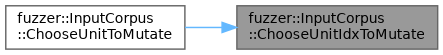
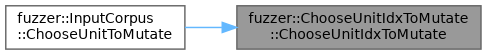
node "fuzzer::InputCorpus ::ChooseUnitIdxToMutate": label "fuzzer::InputCorpus ::ChooseUnitIdxToMutate" -> "fuzzer::ChooseUnitIdxToMutate ::ChooseUnitIdxToMutate"
